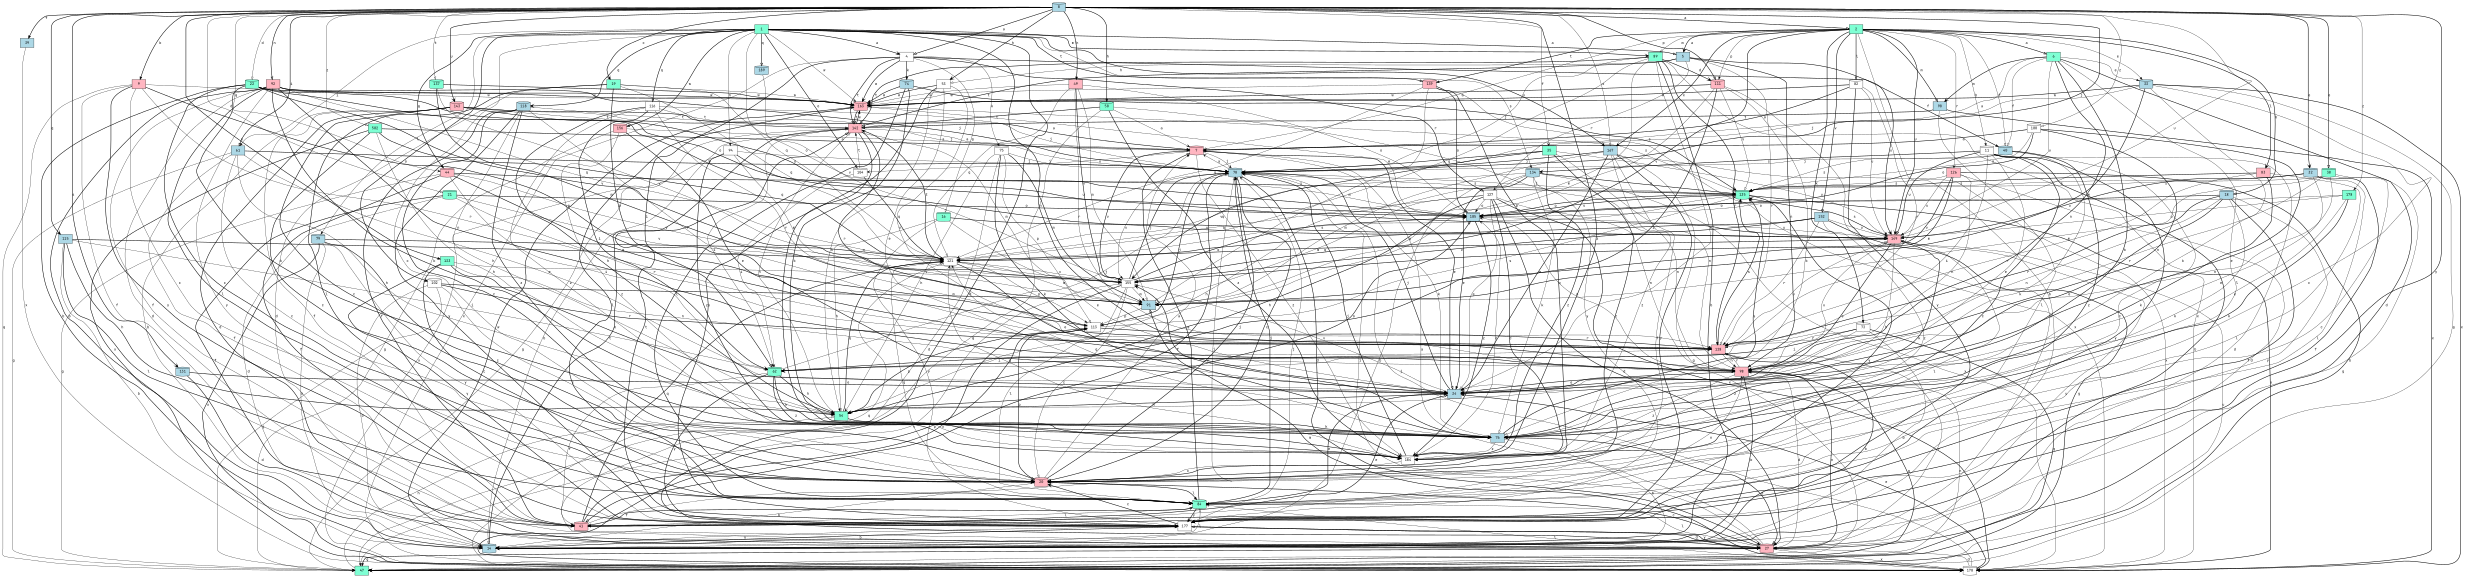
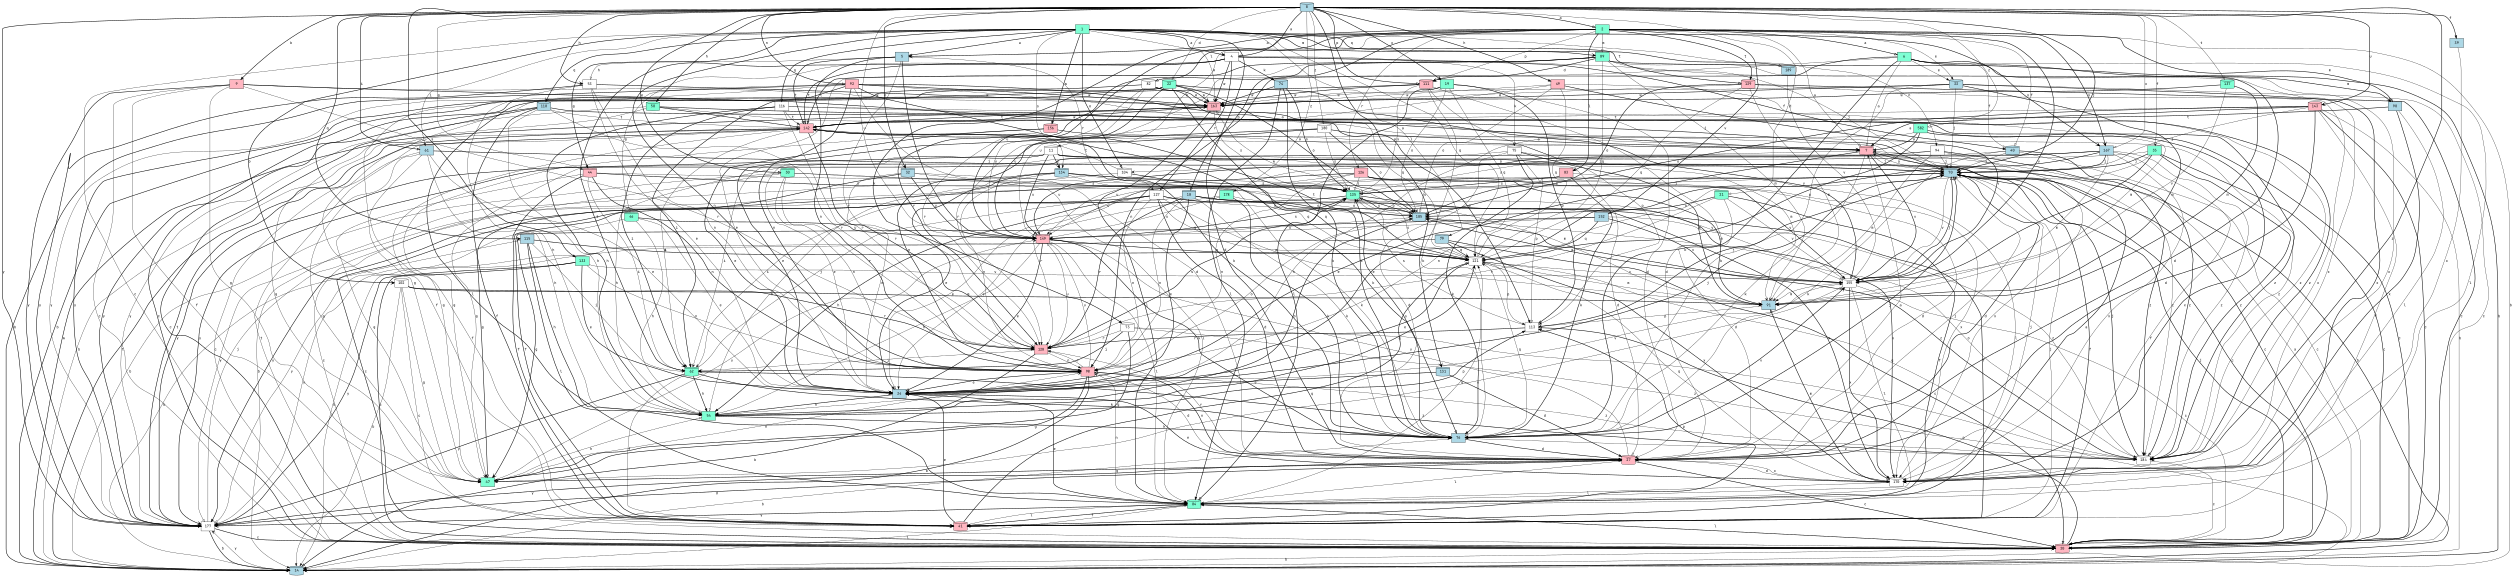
node "16": label "16" -> "46"
edge "54" -> "142": now "20" -> "142"
edge "152" -> "128": removed, label "r"
edge "84" -> "70": now "76" -> "70"
